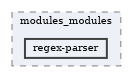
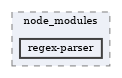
cluster "modules_modules": label "modules_modules" -> "node_modules"
